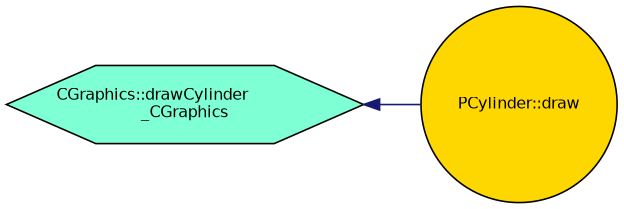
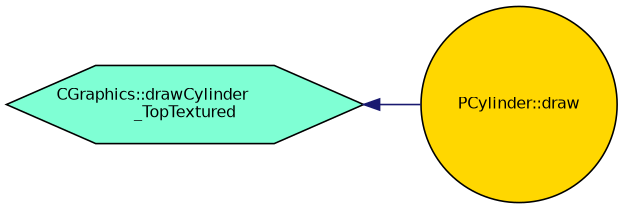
node "CGraphics::drawCylinder _CGraphics": label "CGraphics::drawCylinder _CGraphics" -> "CGraphics::drawCylinder _TopTextured"
